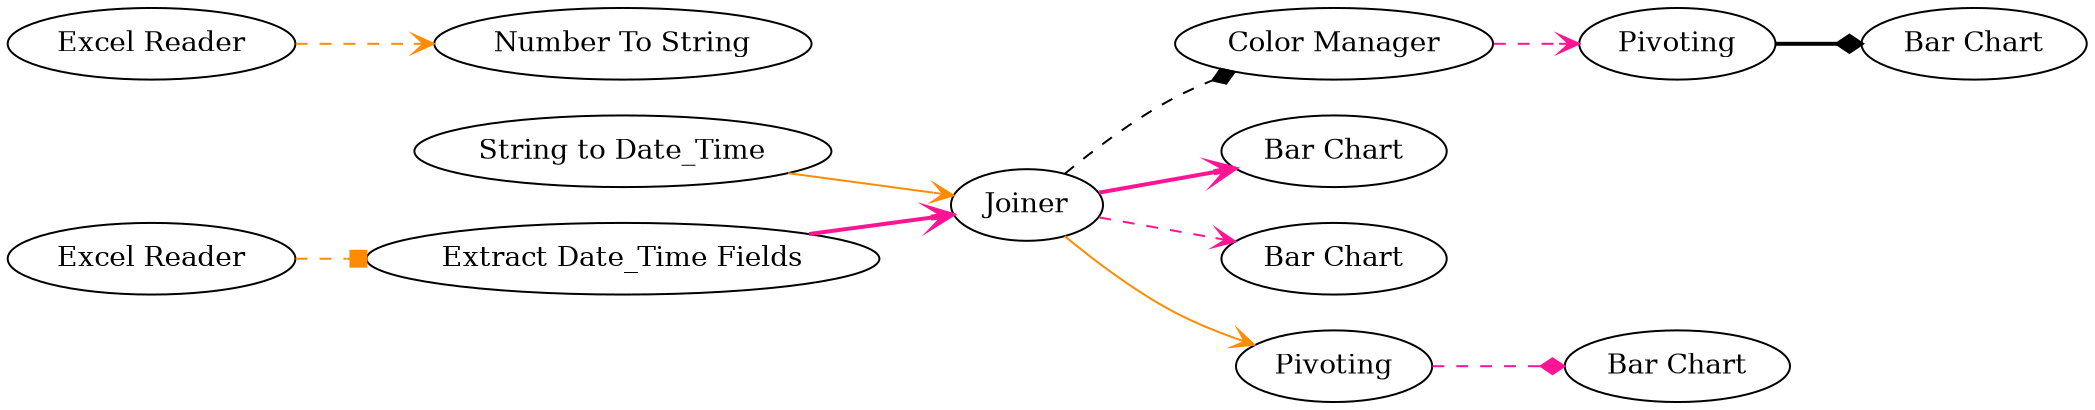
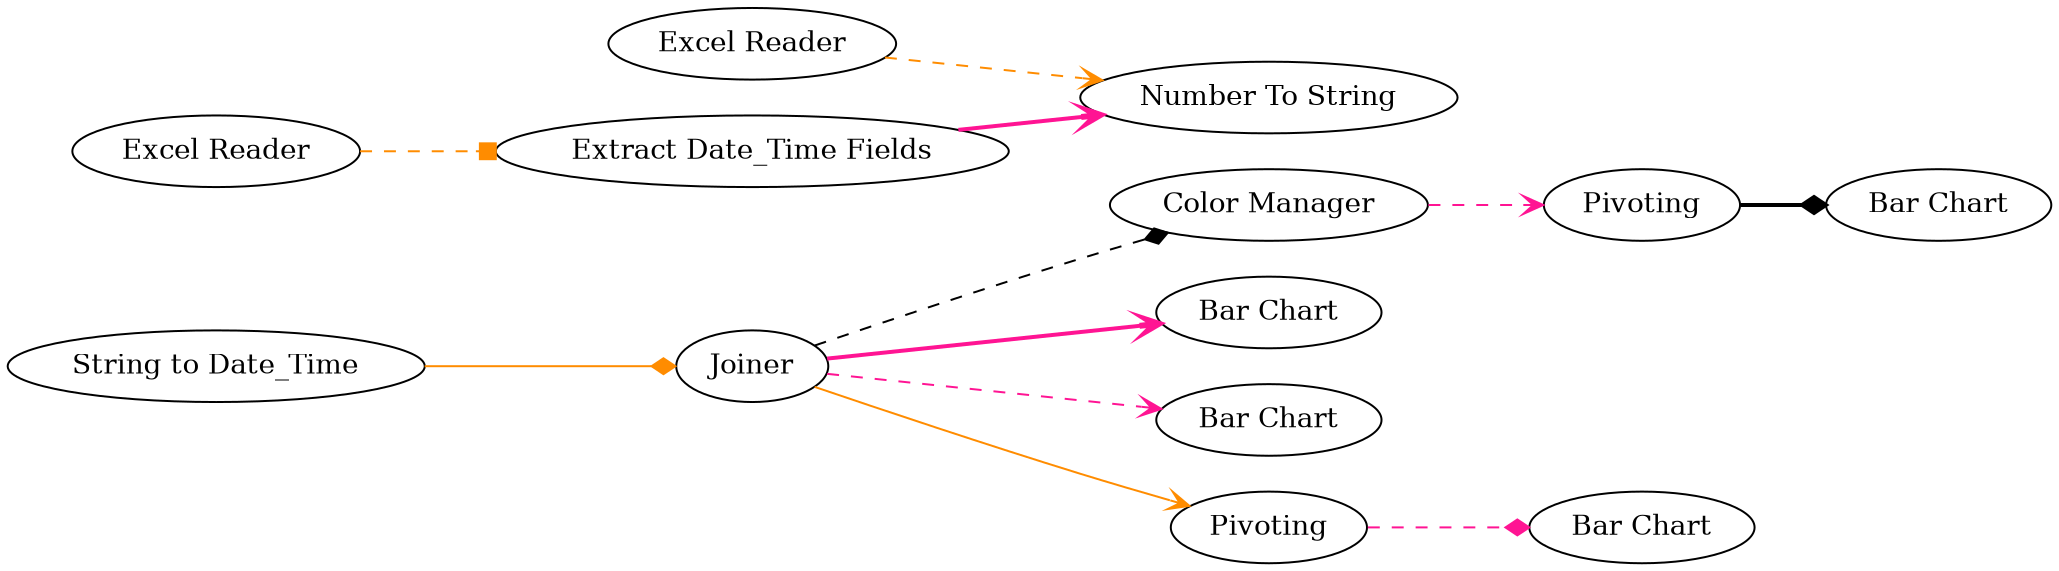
edge "String to Date_Time" -> "Joiner": arrowhead vee -> diamond
edge "Extract Date_Time Fields" -> "Joiner": now "Extract Date_Time Fields" -> "Number To String"
